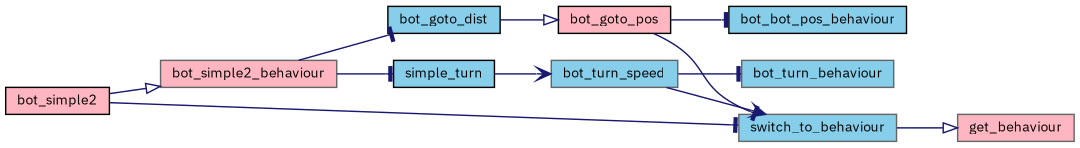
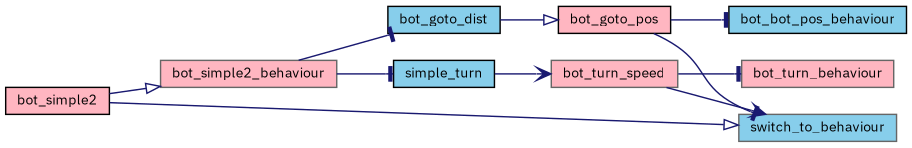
node "bot_turn_speed": fillcolor skyblue -> lightpink
node "bot_turn_behaviour": fillcolor skyblue -> lightpink
edge "bot_simple2" -> "switch_to_behaviour": arrowhead tee -> onormal
node "get_behaviour": removed
